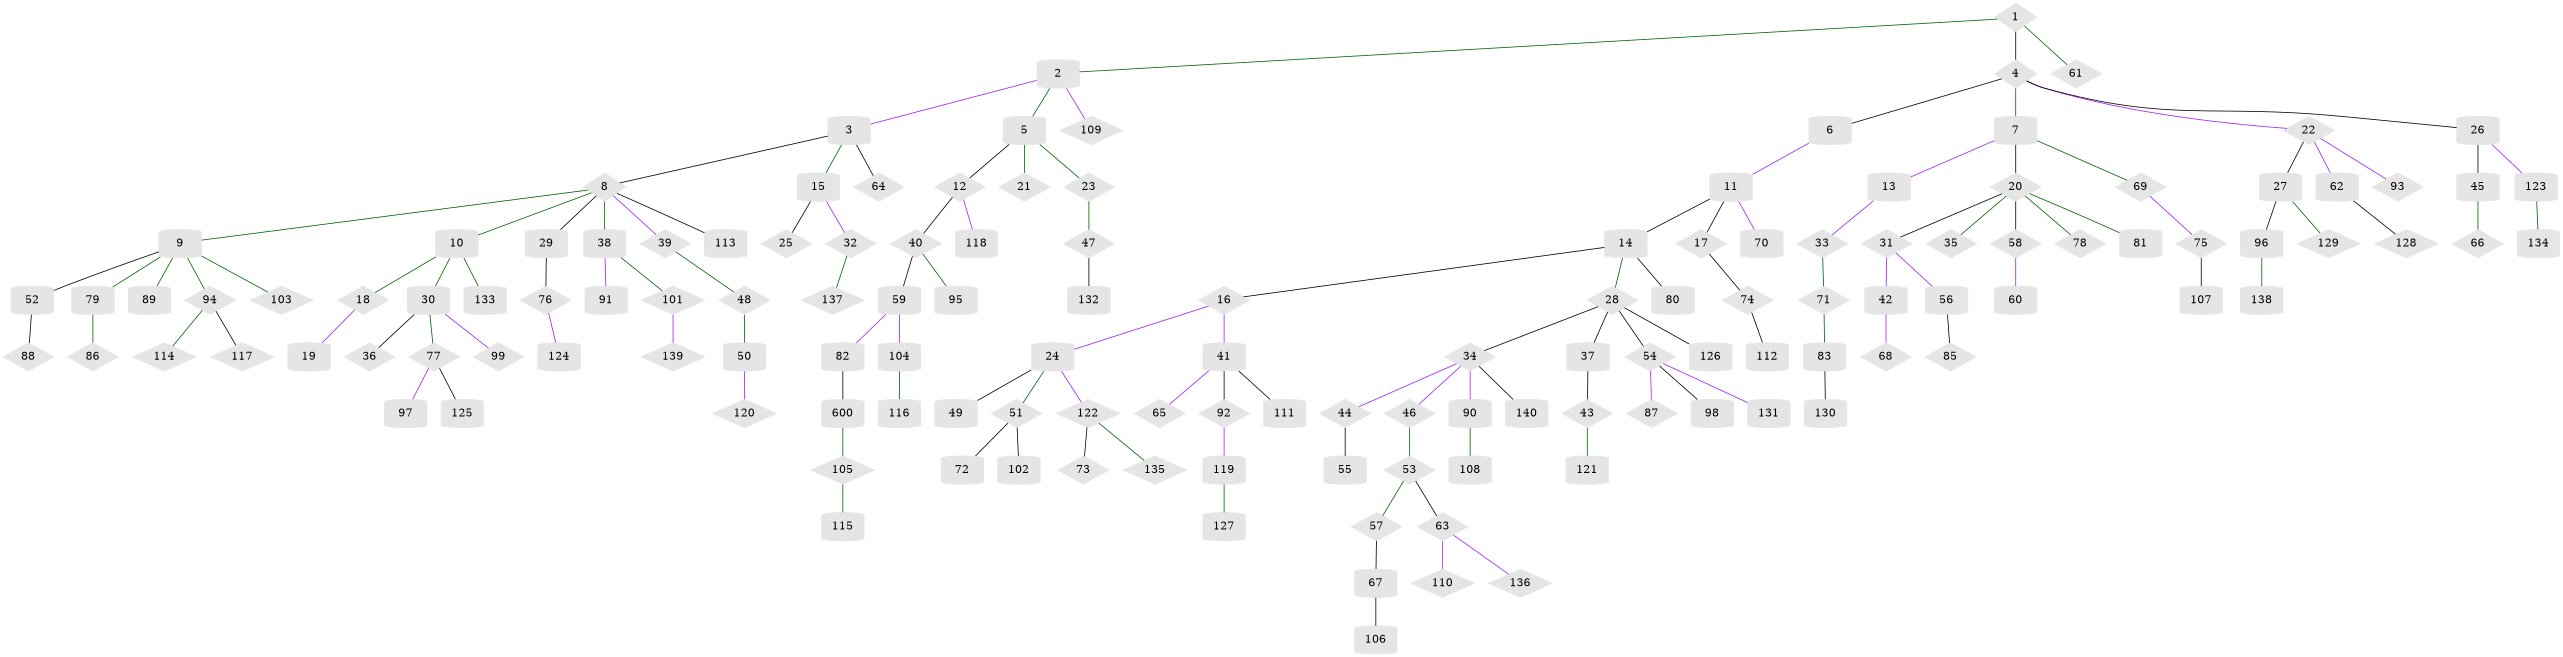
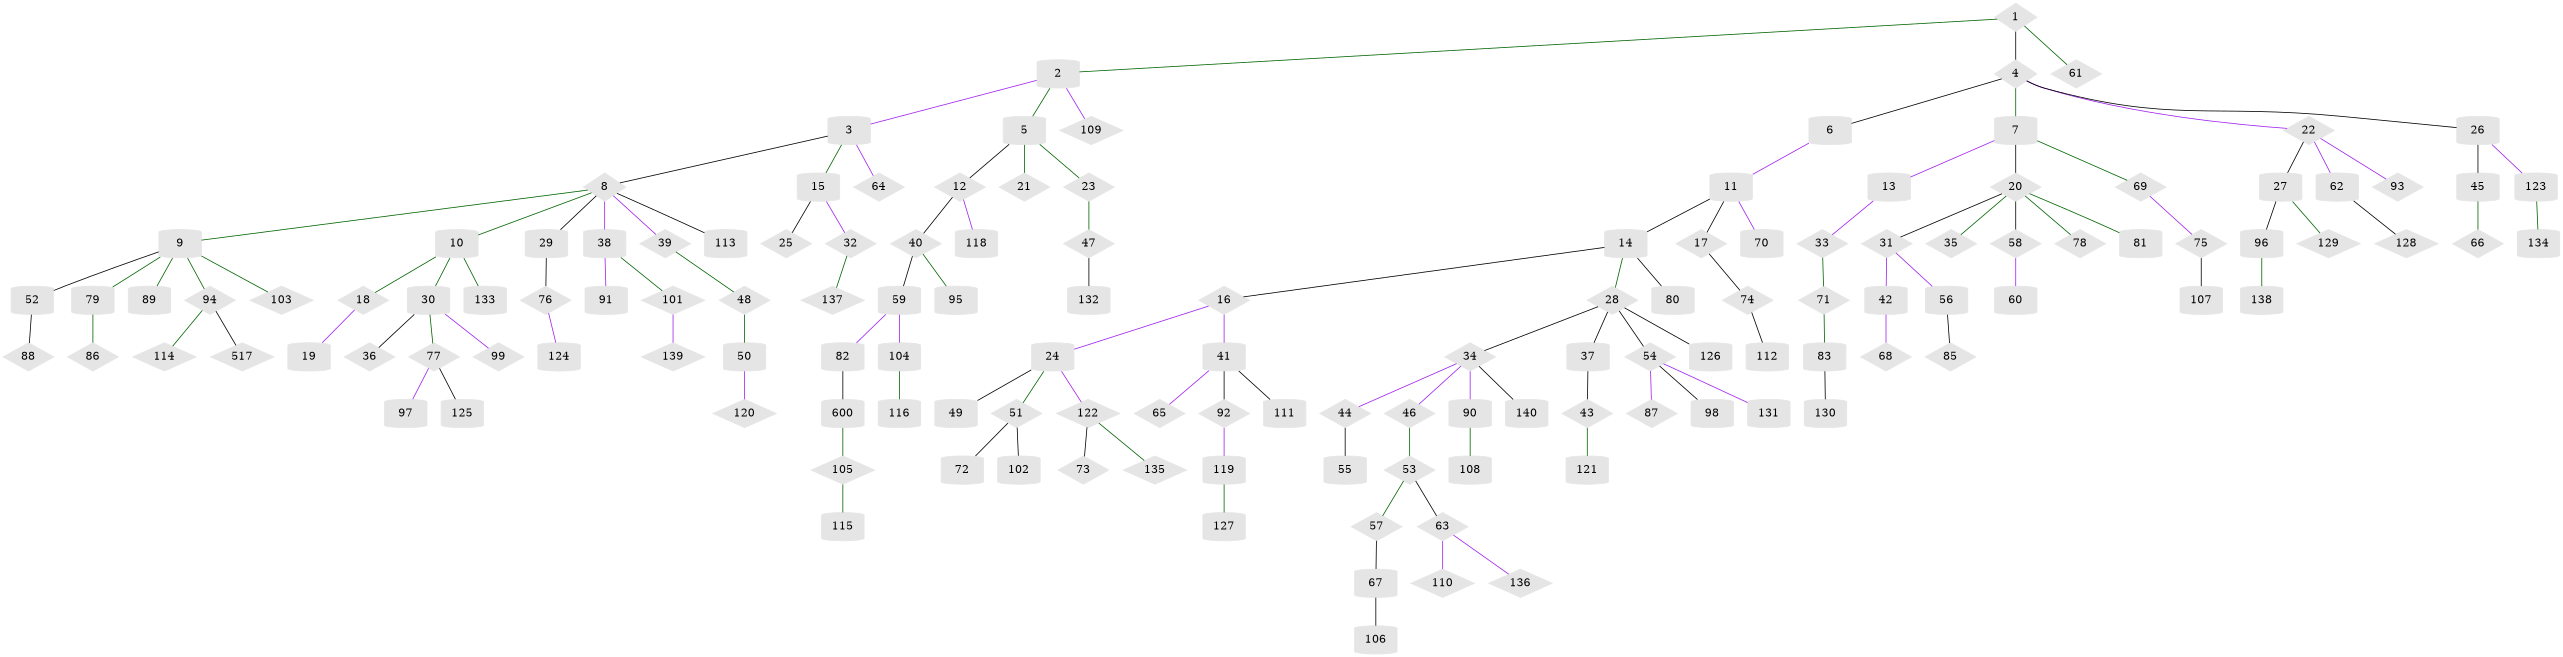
edge "3" -- "64": color black -> purple
edge "8" -- "38": color darkgreen -> purple
node "117": label "117" -> "517"
